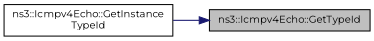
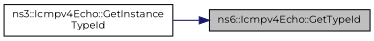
node "ns3::Icmpv4Echo::GetTypeId": label "ns3::Icmpv4Echo::GetTypeId" -> "ns6::Icmpv4Echo::GetTypeId"
